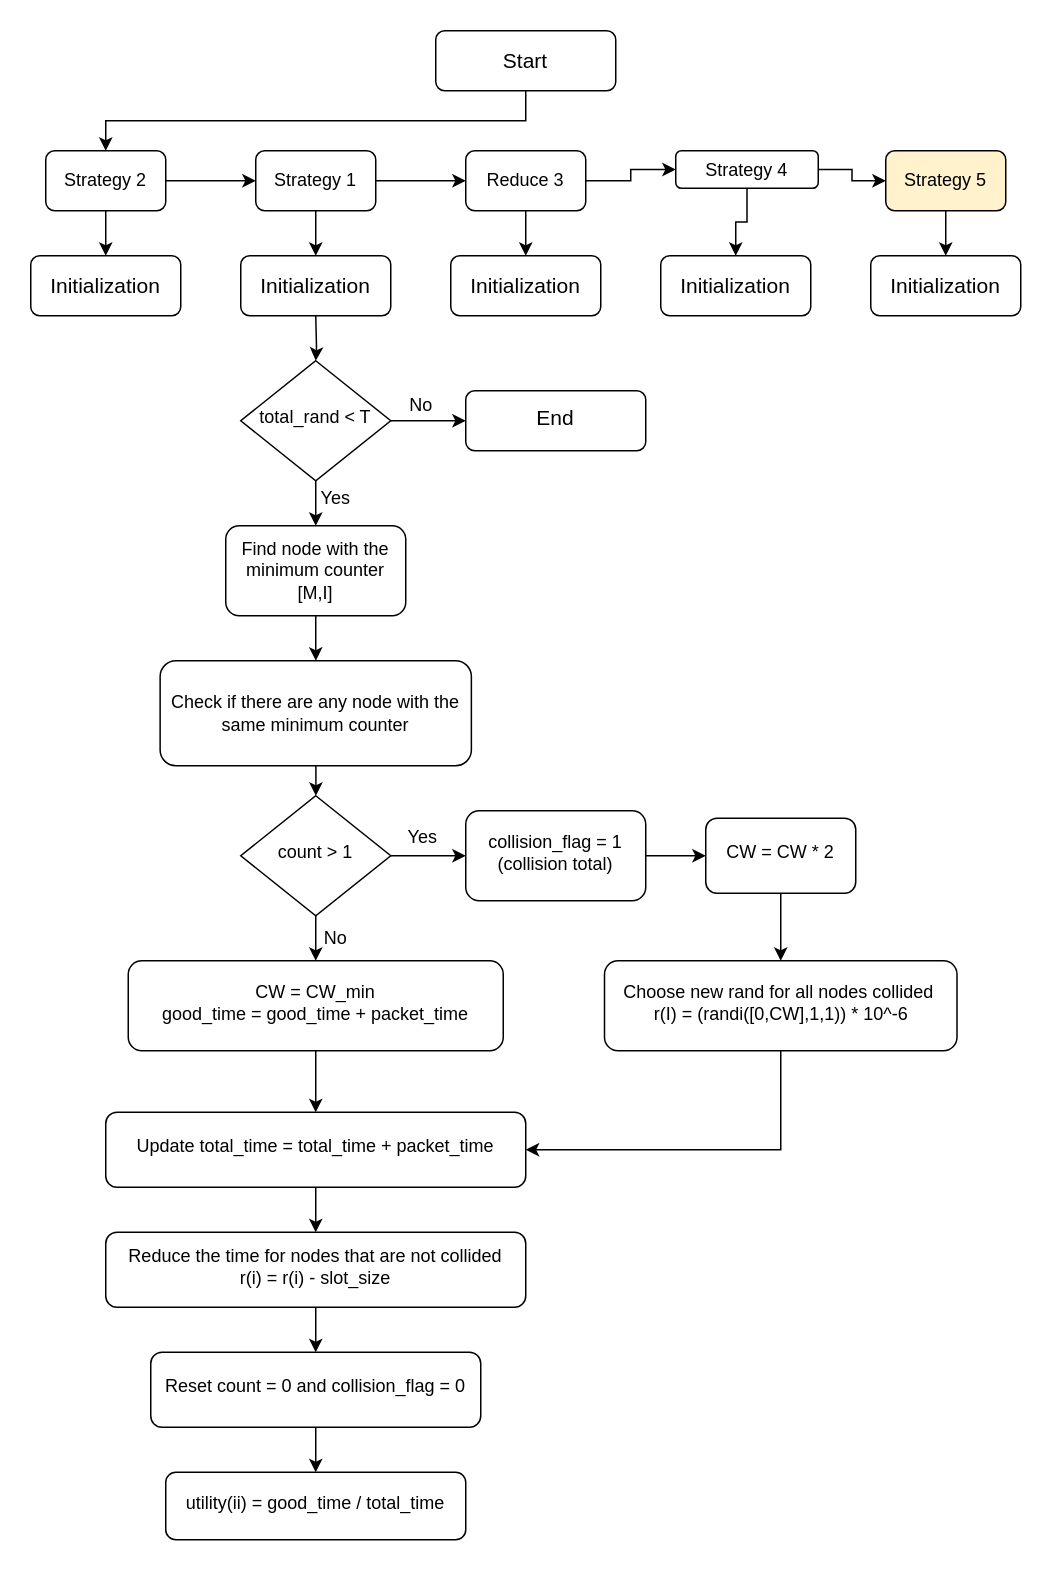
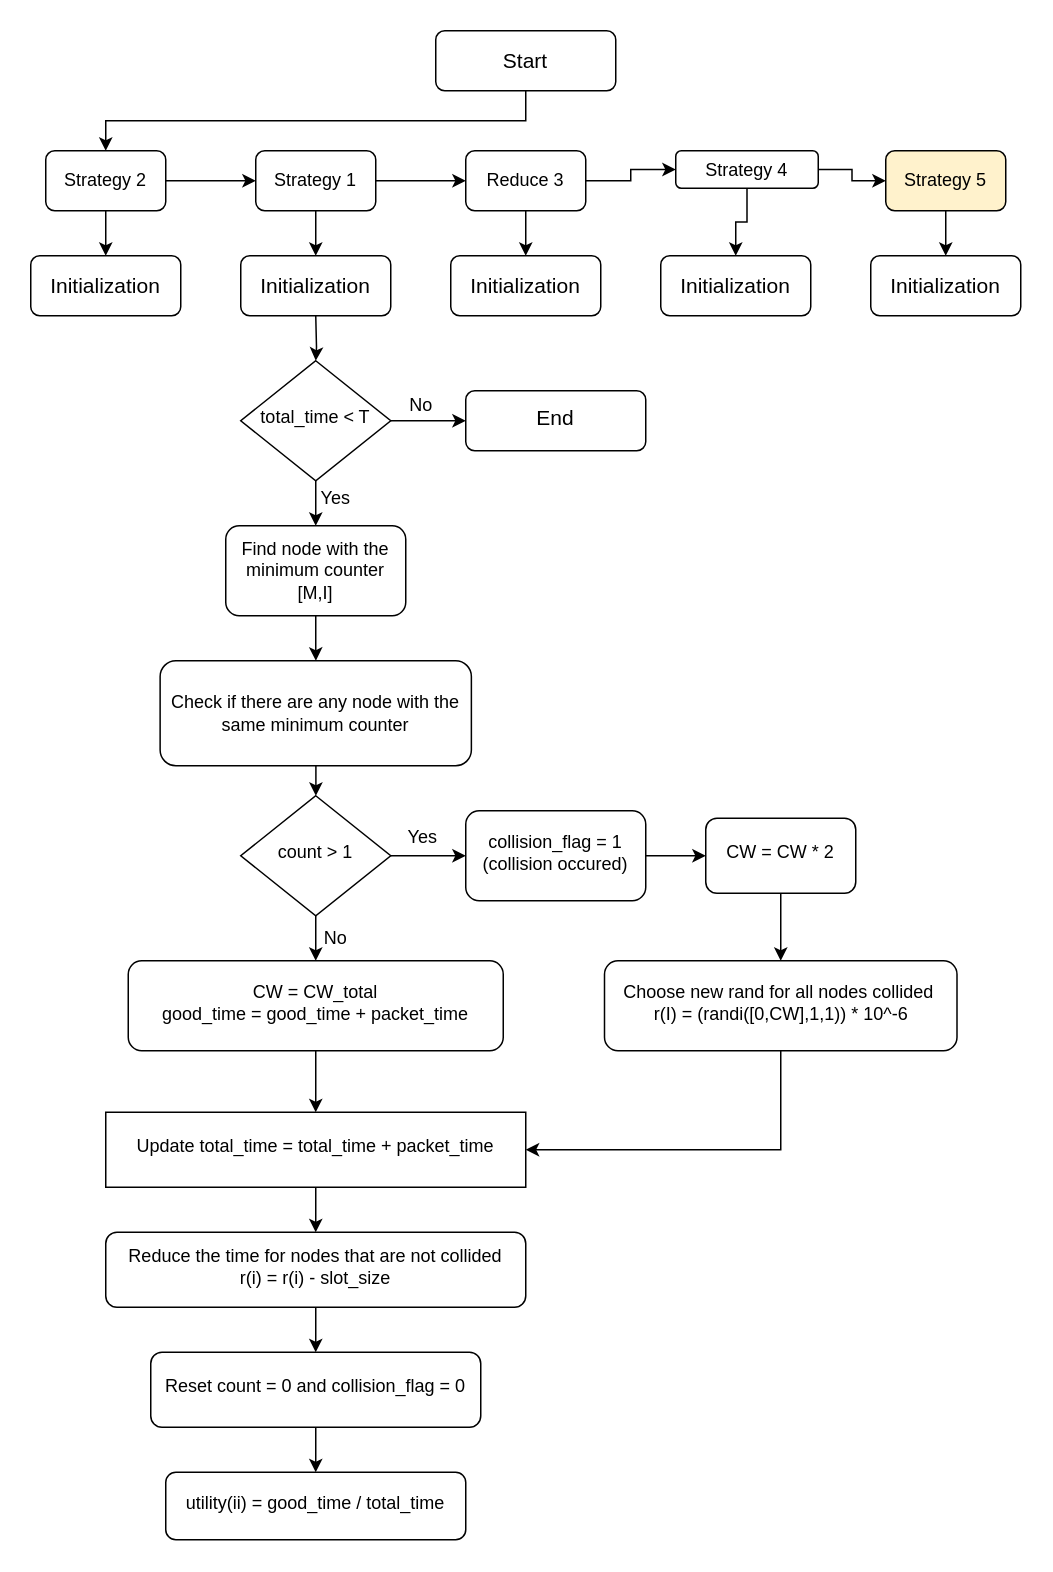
node "total_rand < T": label "total_rand < T" -> "total_time < T"
node "collision_flag = 1 (collision total)": label "collision_flag = 1 (collision total)" -> "collision_flag = 1 (collision occured)"
node "CW = CW_min good_time = good_time + packet_time": label "CW = CW_min good_time = good_time + packet_time" -> "CW = CW_total good_time = good_time + packet_time"
node "Update total_time = total_time + packet_time": shape rounded rectangle -> rectangle
